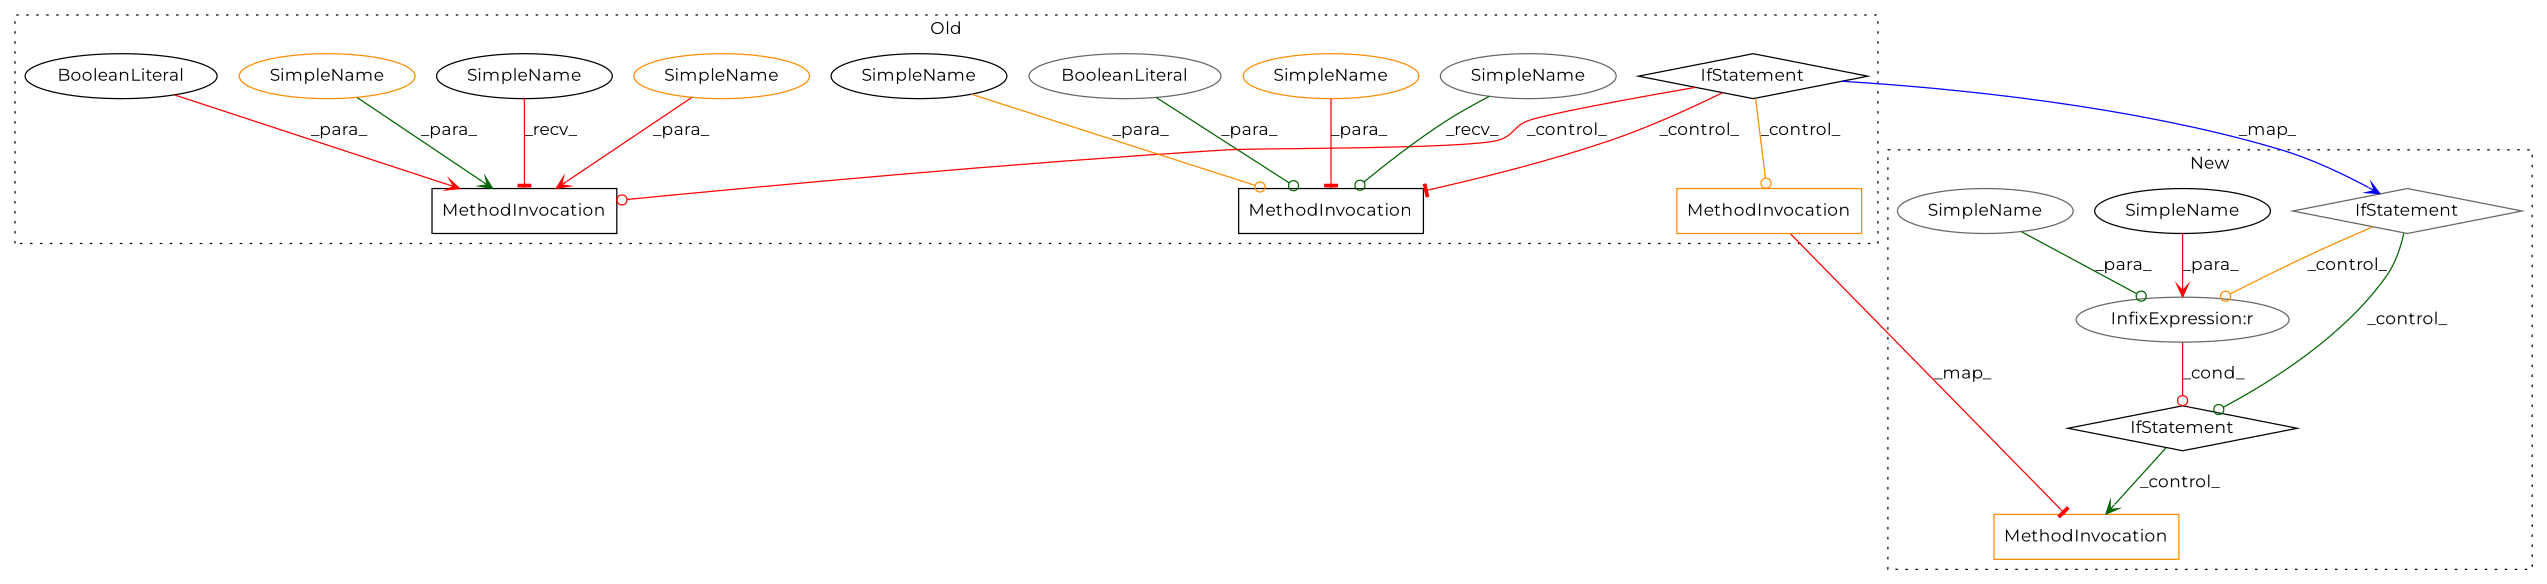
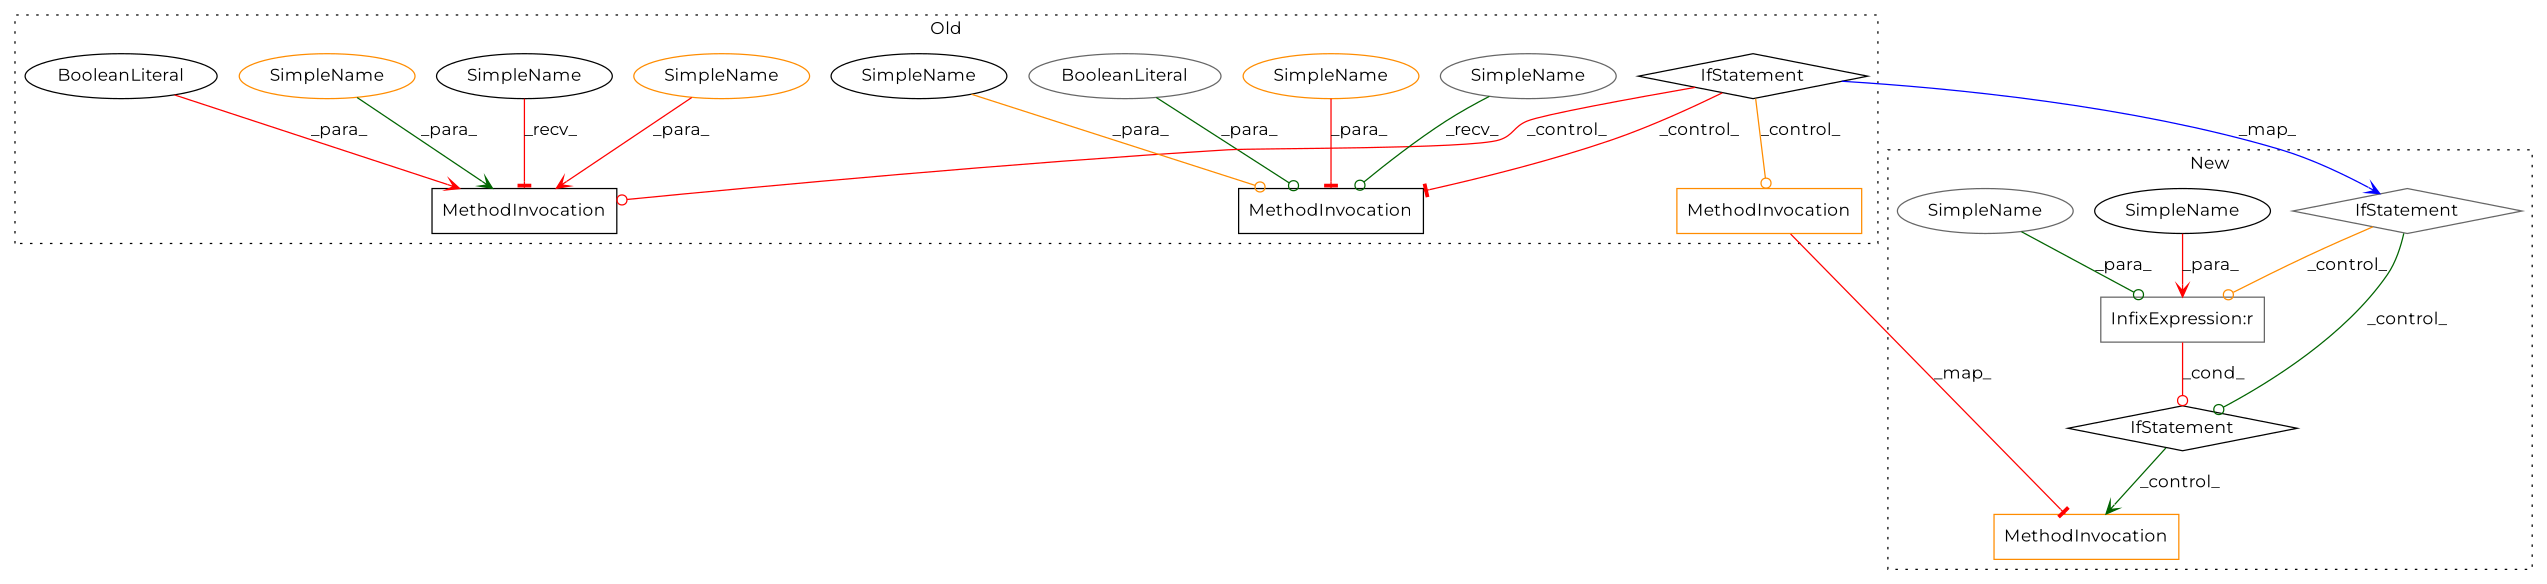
node "InfixExpression:r": shape ellipse -> box
